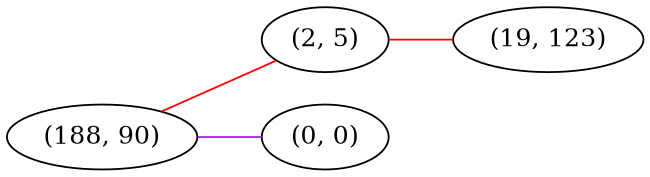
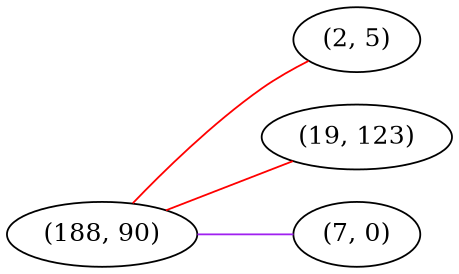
edge "(2, 5)" -- "(19, 123)": now "(188, 90)" -- "(19, 123)"
node "(0, 0)": label "(0, 0)" -> "(7, 0)"
